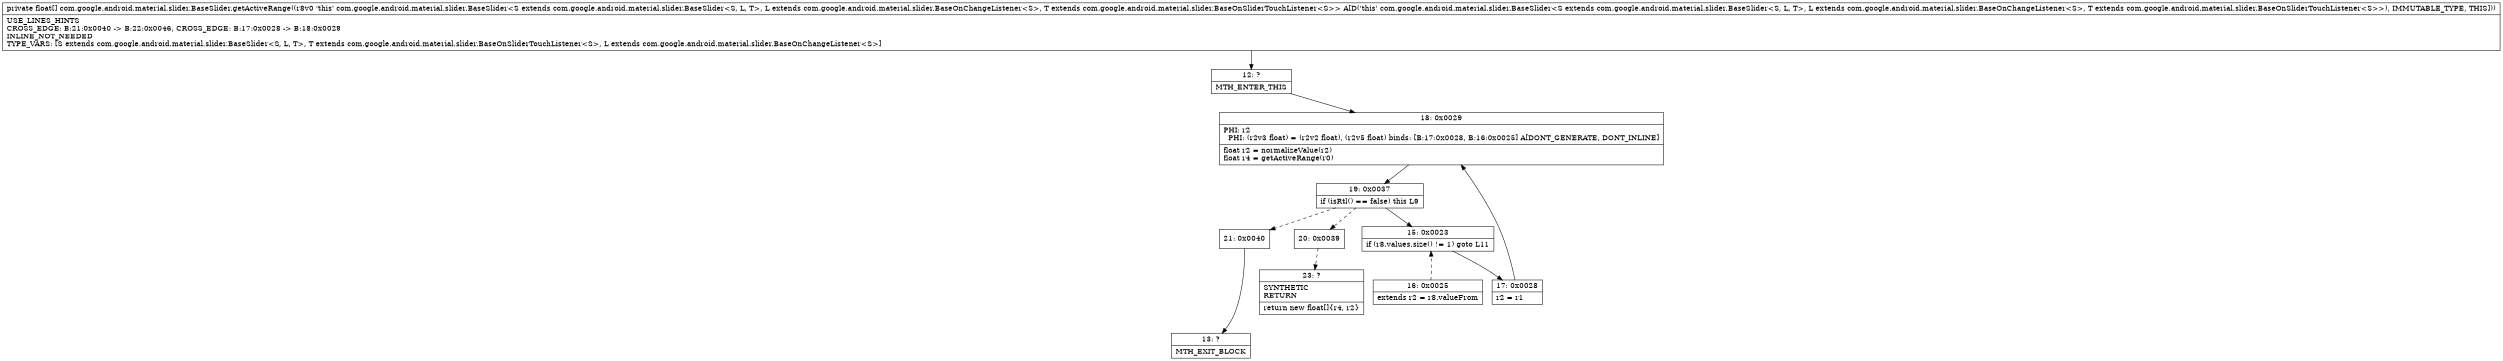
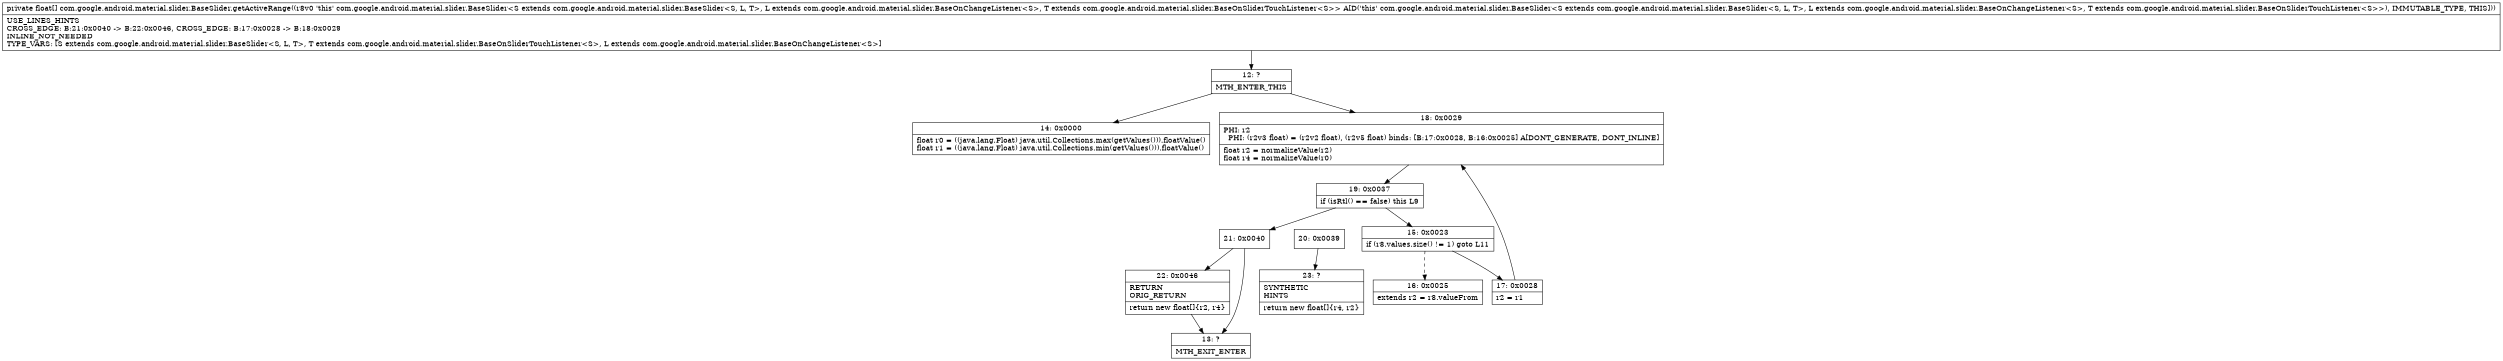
node "14: 0x0000": added
node "18: 0x0029": text "float r4 = getActiveRange(r0)" -> "float r4 = normalizeValue(r0)"
edge "19: 0x0037" -> "20: 0x0039": removed
edge "19: 0x0037" -> "21: 0x0040": style dashed -> solid
edge "20: 0x0039" -> "23: ?": style dashed -> solid
edge "16: 0x0025" -> "15: 0x0023": reversed
node "22: 0x0046": added
node "23: ?": text "RETURN" -> "HINTS"
node "13: ?": text "MTH_EXIT_BLOCK" -> "MTH_EXIT_ENTER"
